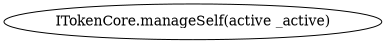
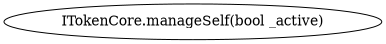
node "ITokenCore.manageSelf(active _active)": label "ITokenCore.manageSelf(active _active)" -> "ITokenCore.manageSelf(bool _active)"
